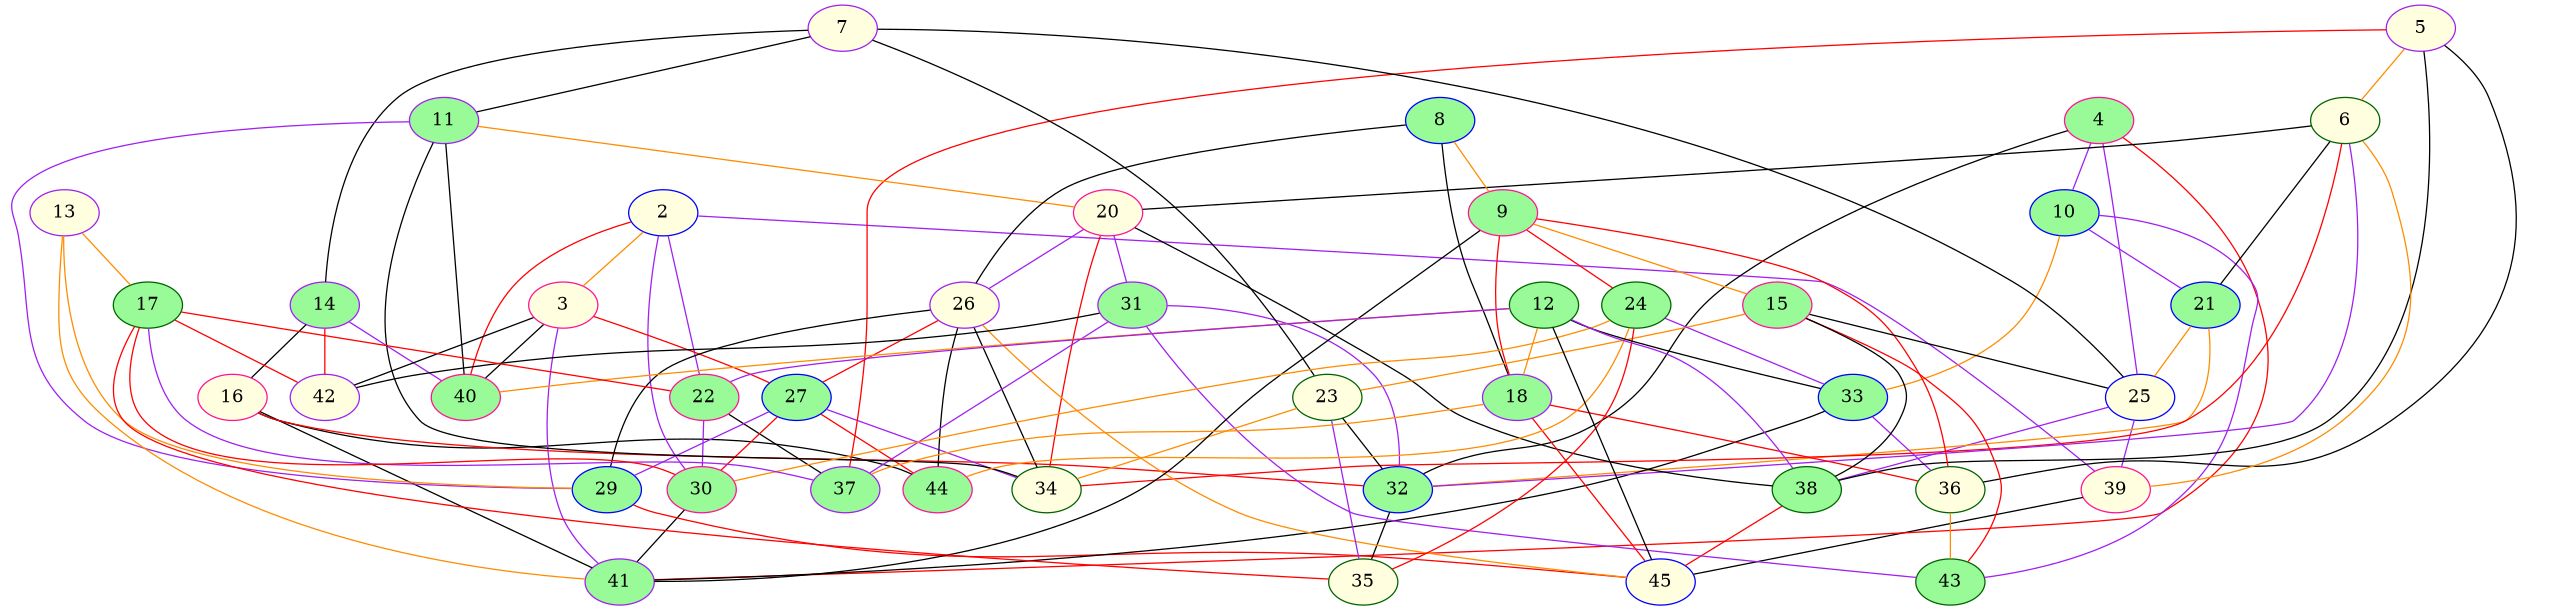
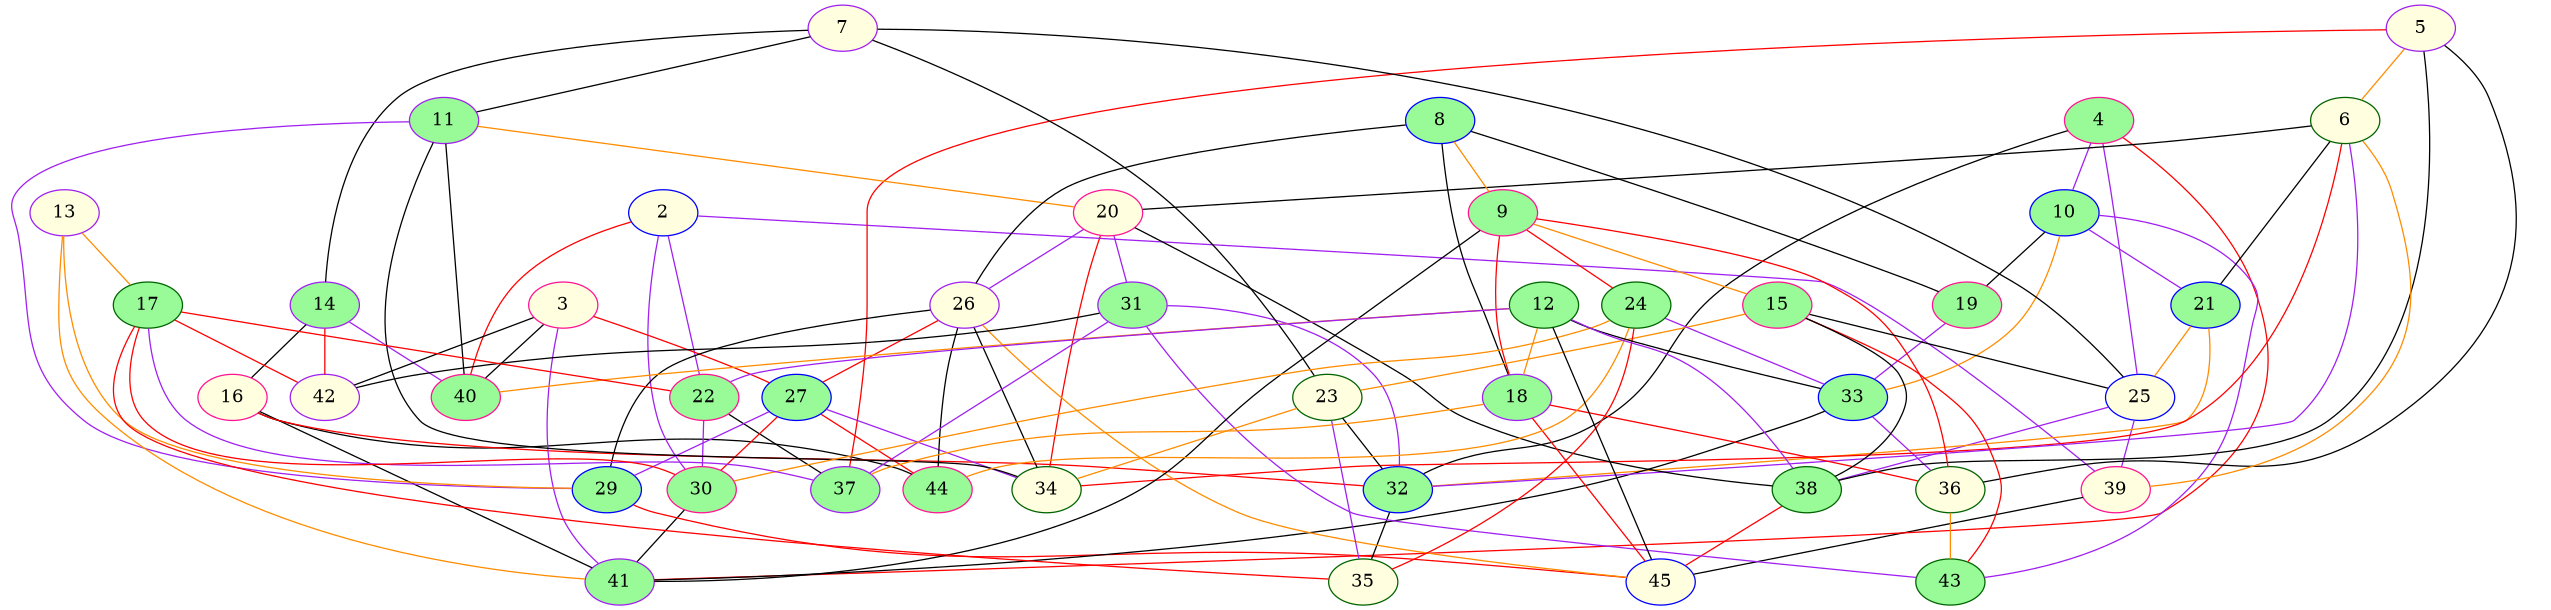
edge "2" -- "3": removed
node "19": added
